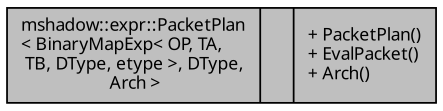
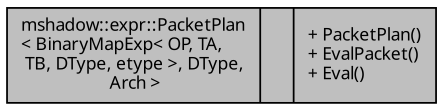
node "mshadow::expr::PacketPlan": text "+ Arch()" -> "+ Eval()"
